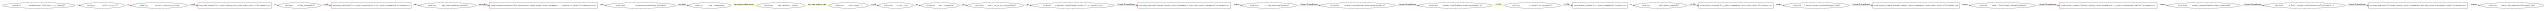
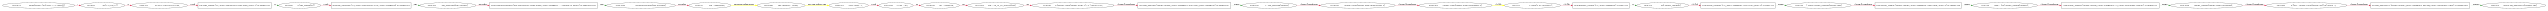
node "119#reader_readbit (r=r@entry=0xbfffe4b4) at bitio.c:710": label "119#reader_readbit (r=r@entry=0xbfffe4b4) at bitio.c:710" -> "119#swfdump_readbit (r=r@entry=0xbfffe4b4) at bitio.c:710"
